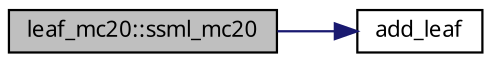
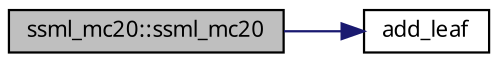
node "leaf_mc20::ssml_mc20": label "leaf_mc20::ssml_mc20" -> "ssml_mc20::ssml_mc20"
